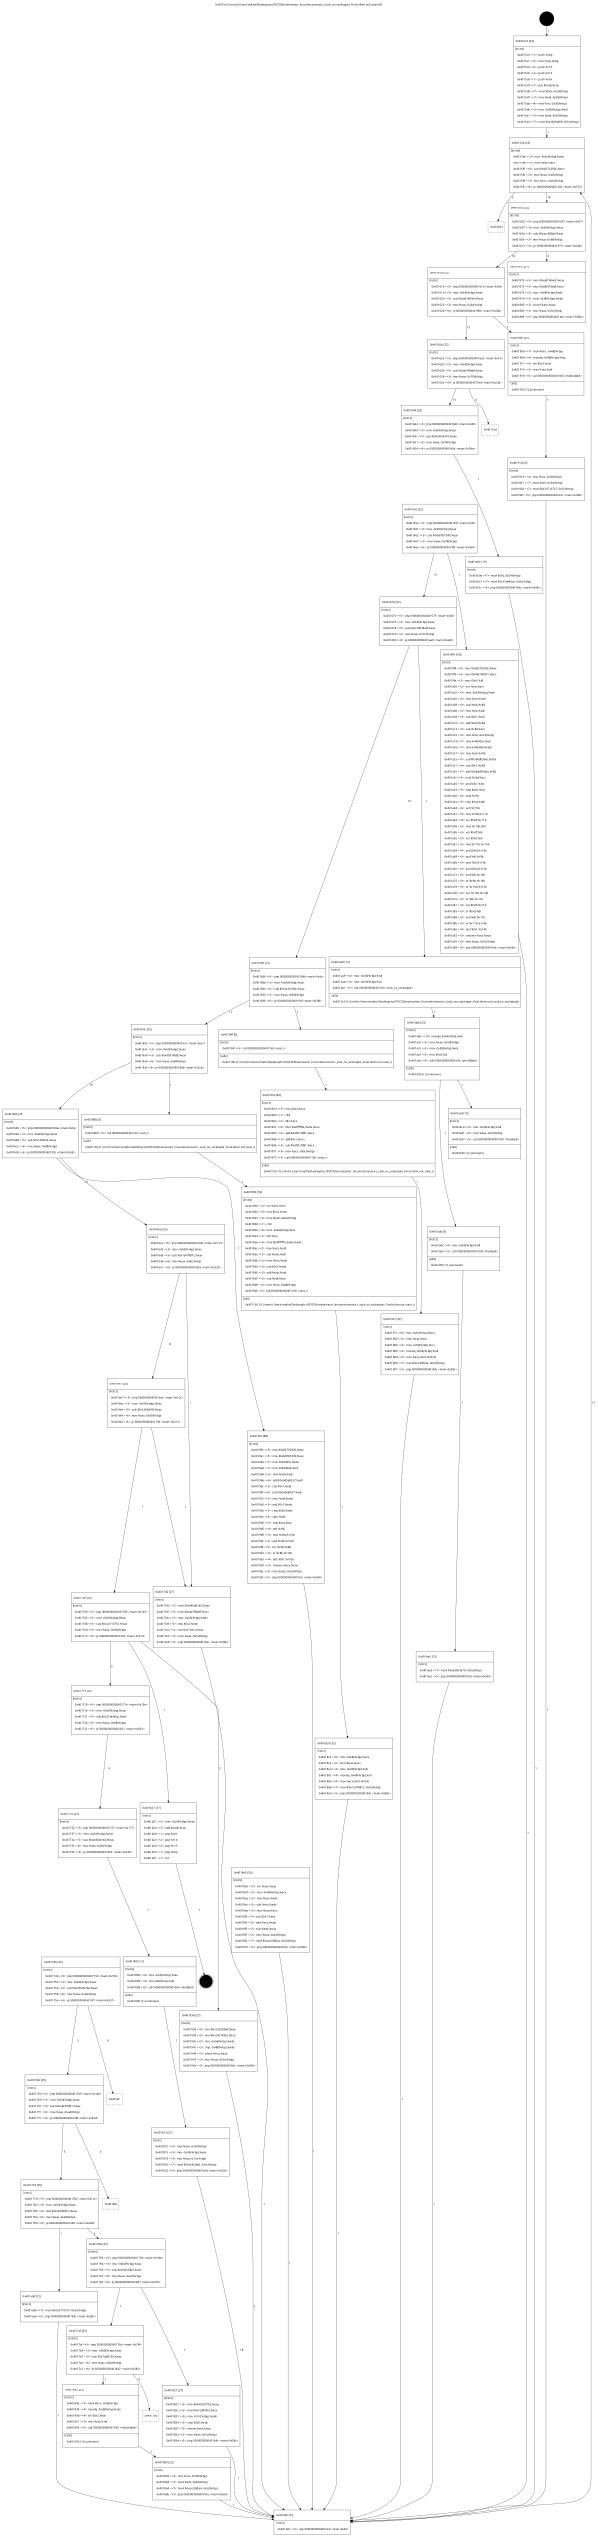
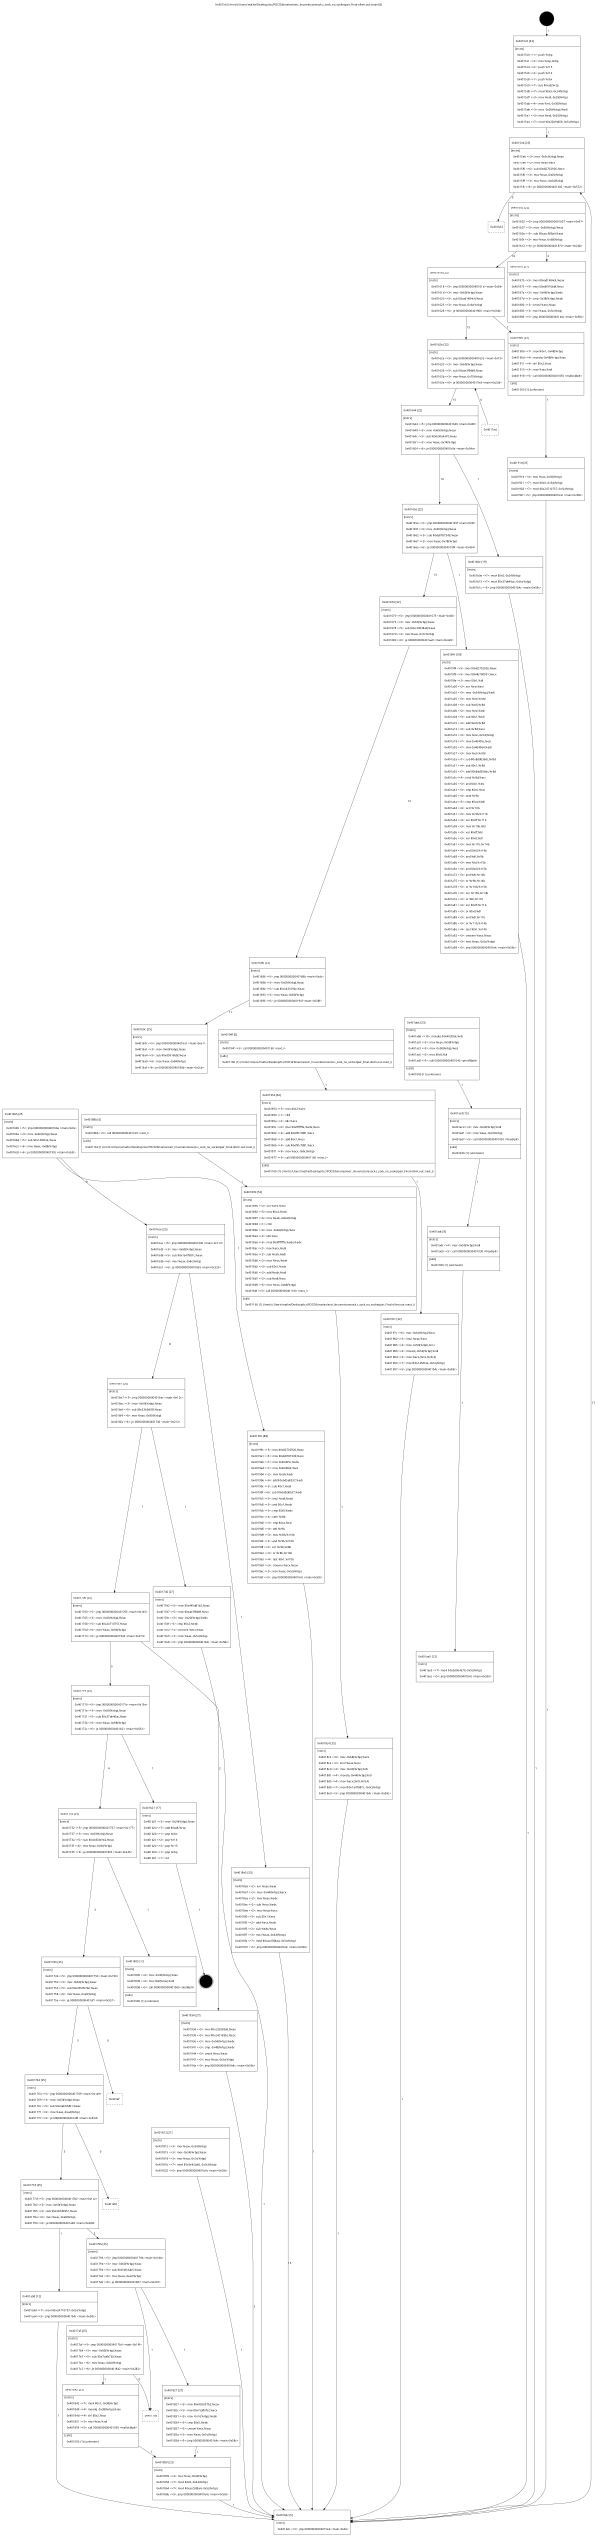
edge "0x4015eb [23]" -> "0x401602 [22]": removed, label "18"
edge "0x40162e [22]" -> "0x4017ed": reversed
edge "0x401644 [22]" -> "0x40165a [22]": added, label "14"
node "0x401aa9 [13]": removed
edge "0x401686 [22]" -> "0x40194f [5]": removed, label "1"
edge "0x40169c [25]" -> "0x4016b5 [25]": removed, label "10"
edge "0x40169c [25]" -> "0x40188b [5]": removed, label "1"
edge "0x401ab6 [23]" -> "0x401adc [9]": now "0x401acd [15]" -> "0x401adc [9]"
edge "0x4016ce [25]" -> "0x4017d2 [27]": now "0x4016ce [25]" -> "0x4018e5 [33]"
edge "0x401700 [25]" -> "0x401b21 [17]": now "0x401719 [25]" -> "0x401b21 [17]"
edge "0x401732 [25]" -> "0x40174b [25]": added, label "3"
edge "0x401805 [13]" -> "0x401812 [21]": removed, label "1"
edge "0x401ae5 [12]" -> "0x401b4c [5]": removed, label "1"
edge "0x4018e5 [33]" -> "0x401b4c [5]": label " 1" -> " 15"
edge "0x401796 [25]" -> "0x4017af [25]": now "0x401796 [25]" -> "0x4017c8"
edge "0x401812 [21]" -> "0x401b4c [5]": label " 18" -> " 1"
edge "0x401827 [27]" -> "0x401b4c [5]": now "0x401827 [27]" -> "0x401859 [23]"
